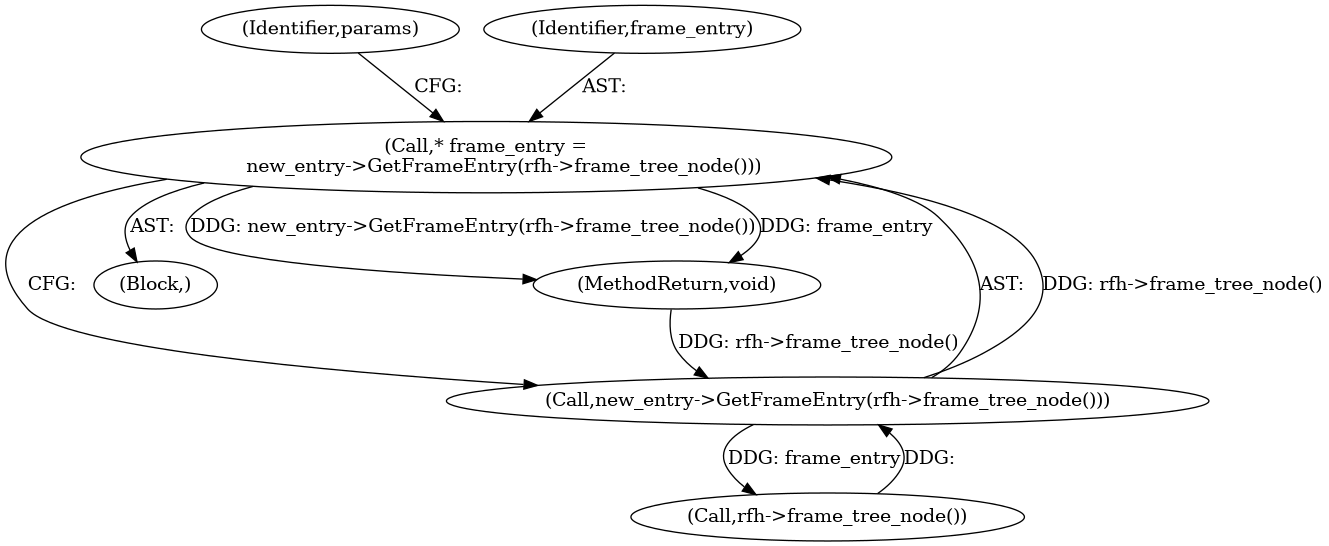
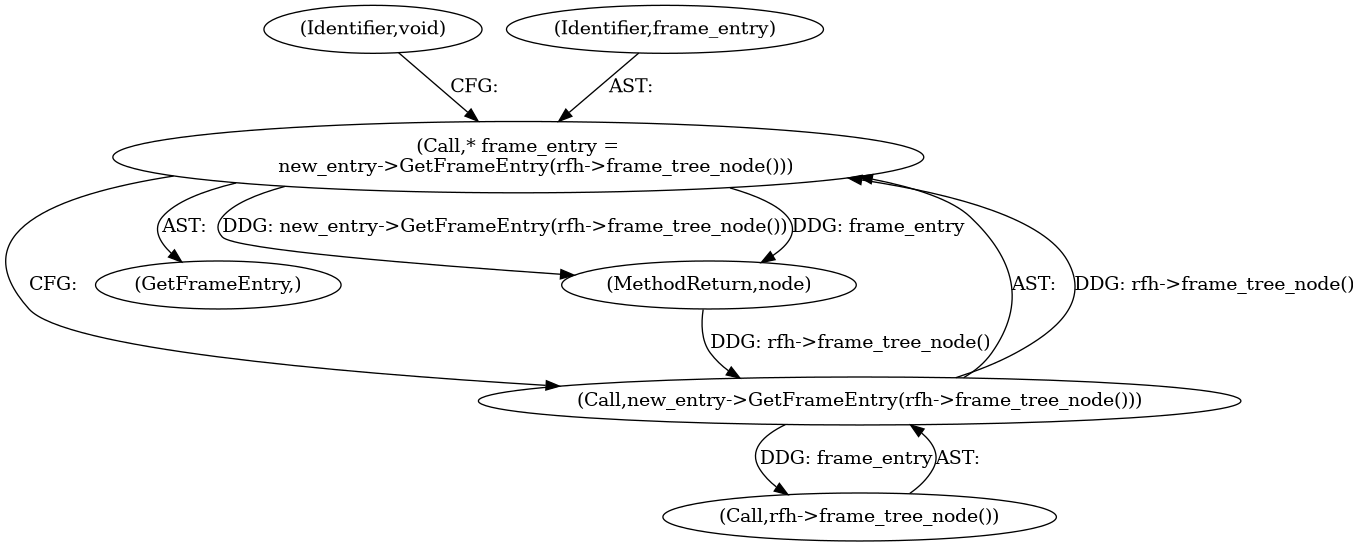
node "(Identifier,params)": label "(Identifier,params)" -> "(Identifier,void)"
node "(Block,)": label "(Block,)" -> "(GetFrameEntry,)"
node "(MethodReturn,void)": label "(MethodReturn,void)" -> "(MethodReturn,node)"
edge "(Call,rfh->frame_tree_node())" -> "(Call,new_entry->GetFrameEntry(rfh->frame_tree_node()))": label "DDG: " -> "AST: "
